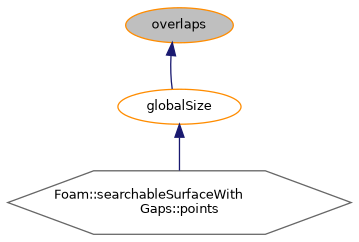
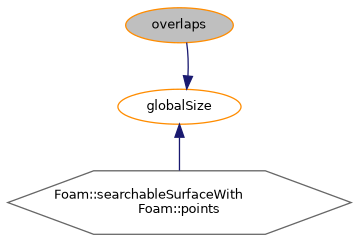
edge "globalSize" -> "overlaps": reversed
node "Foam::searchableSurfaceWith Gaps::points": label "Foam::searchableSurfaceWith Gaps::points" -> "Foam::searchableSurfaceWith Foam::points"
